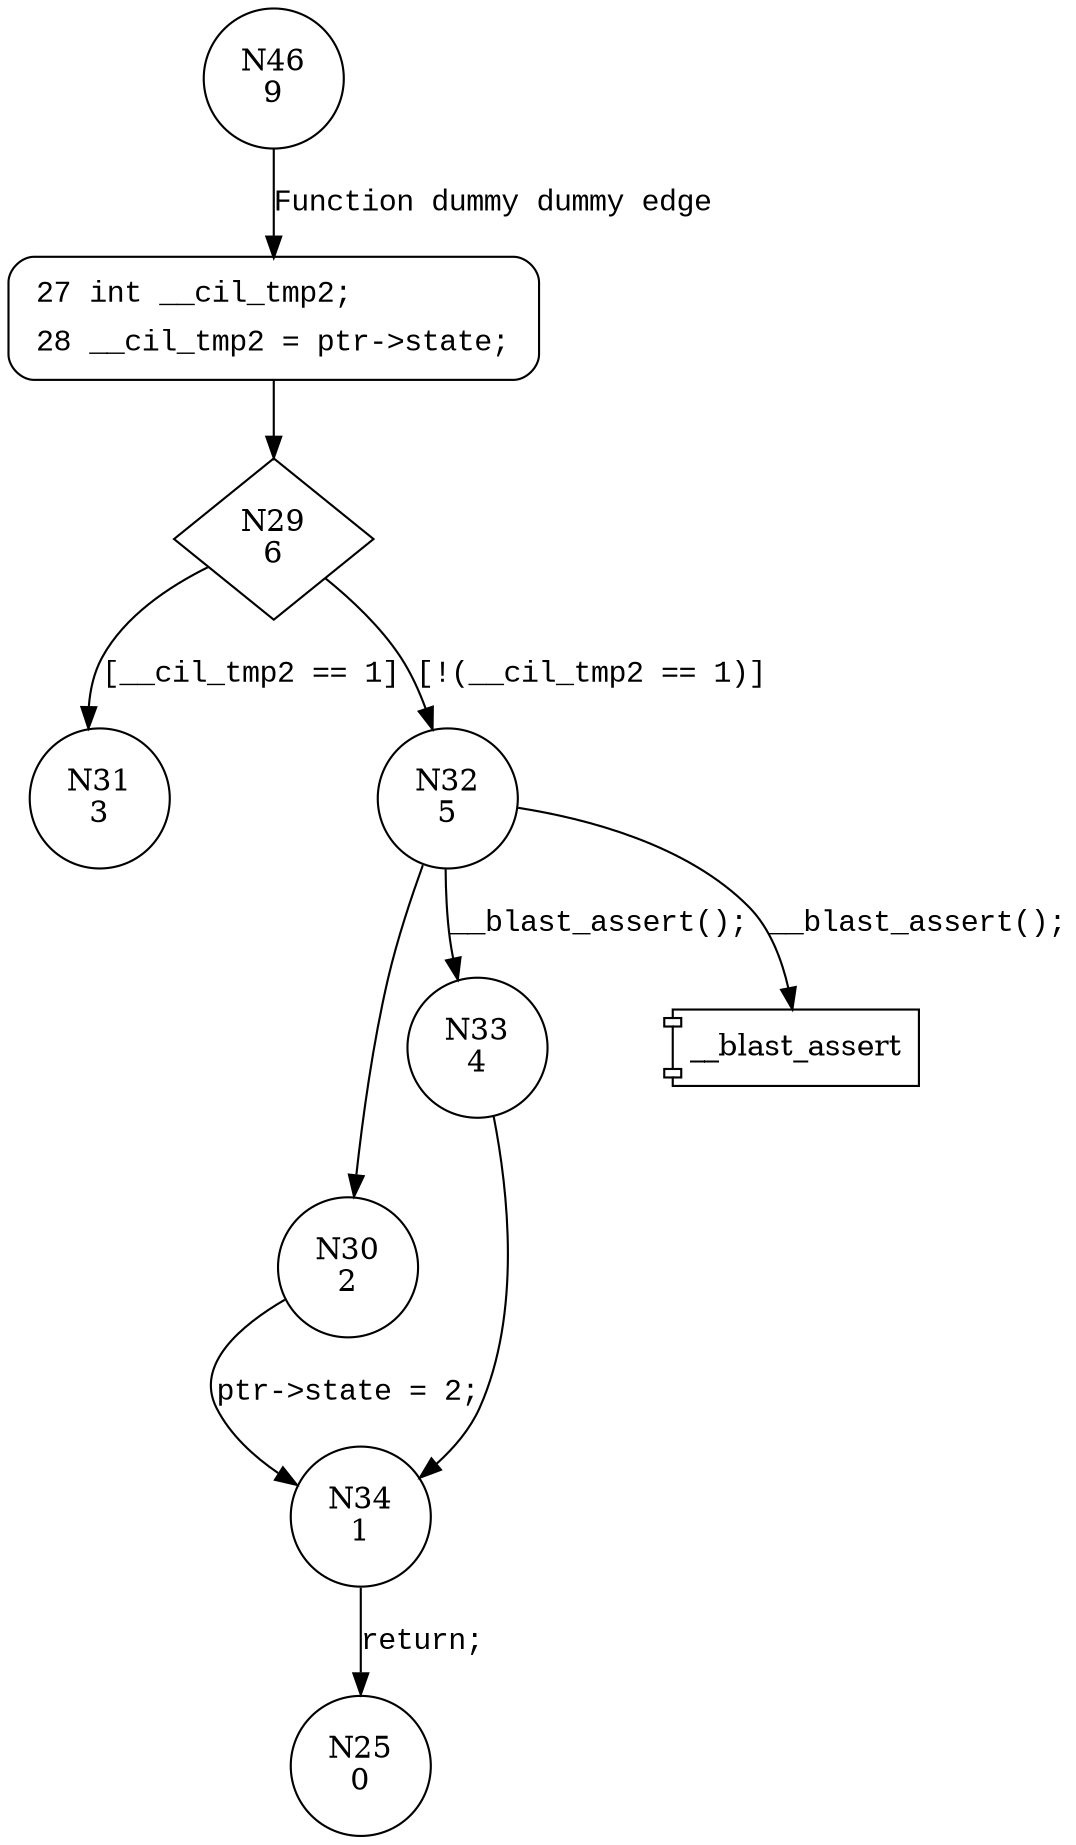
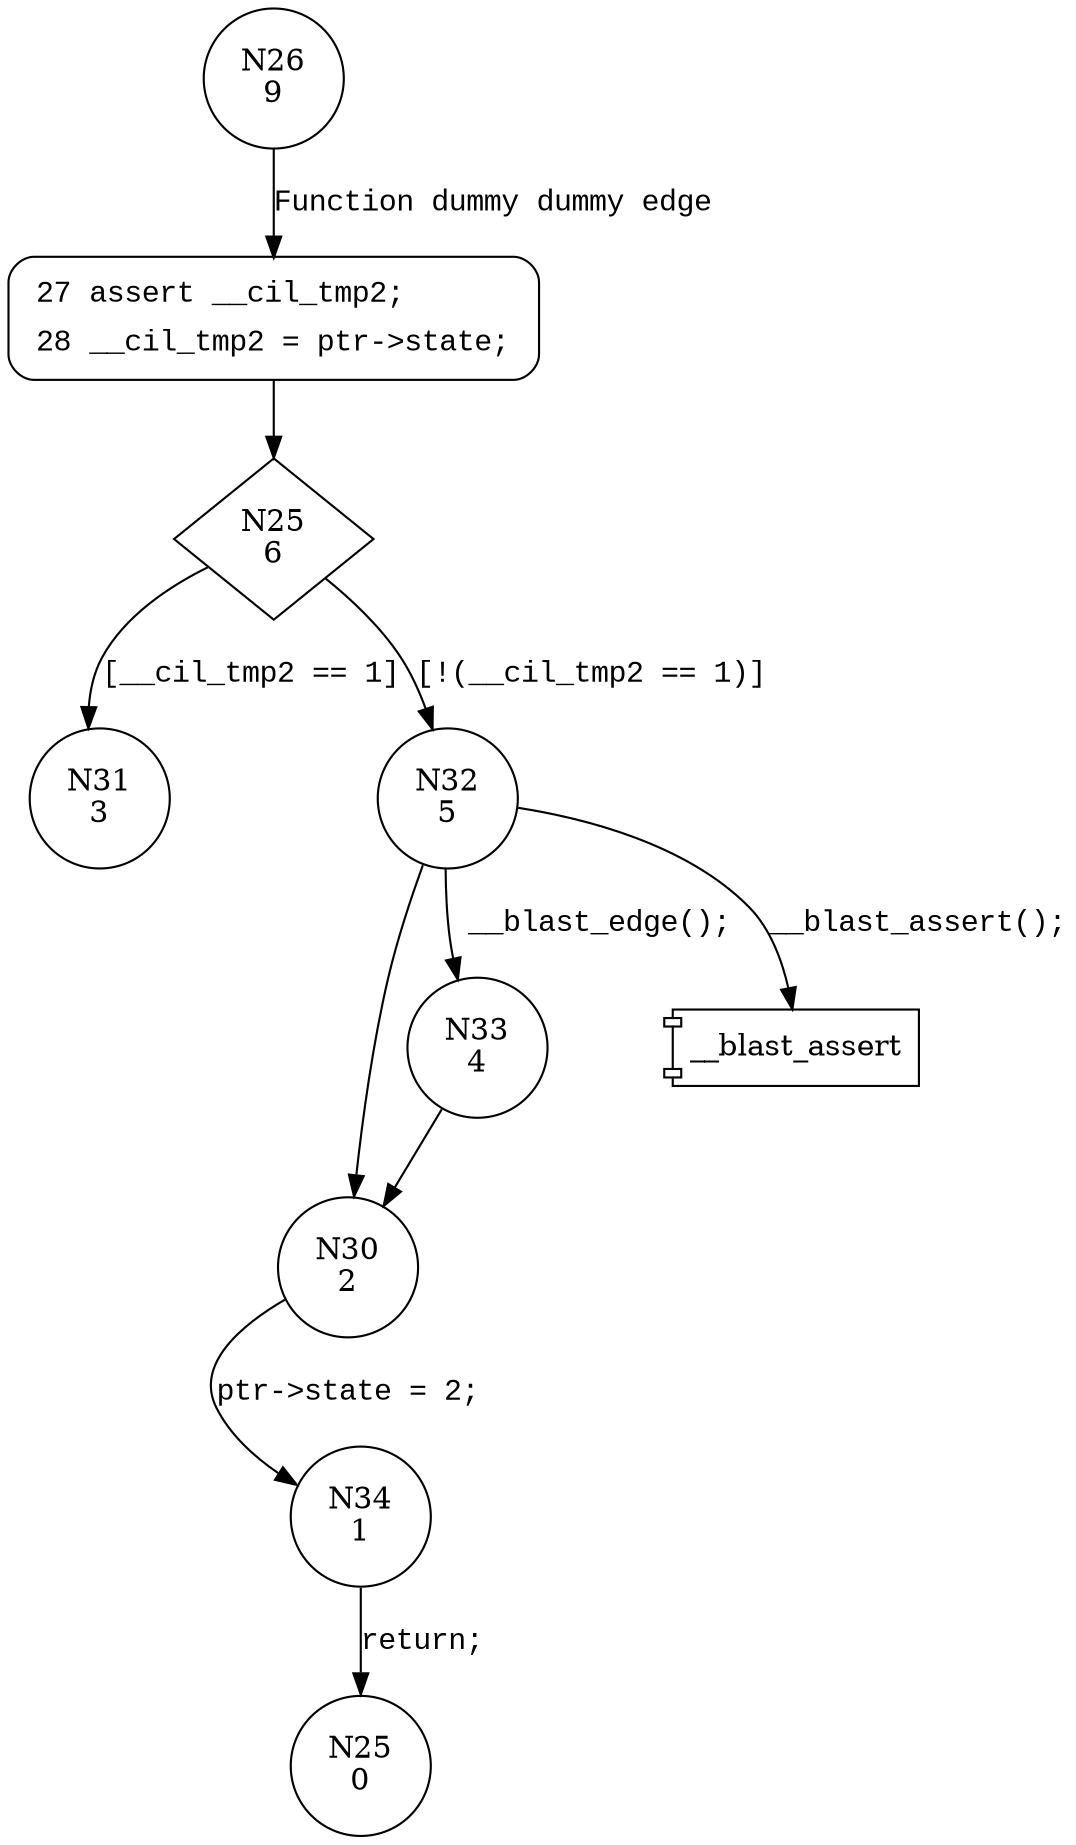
node "N46 9": label "N46 9" -> "N26 9"
node "27": text "int __cil_tmp2;" -> "assert __cil_tmp2;"
node "N29 6": label "N29 6" -> "N25 6"
edge "N32 5" -> "N33 4": label "__blast_assert();" -> "__blast_edge();"
edge "N33 4" -> "N34 1": now "N33 4" -> "N30 2"
